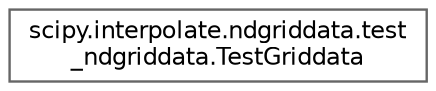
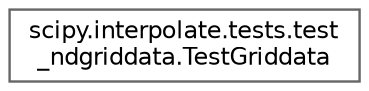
node "scipy.interpolate.ndgriddata.test _ndgriddata.TestGriddata": label "scipy.interpolate.ndgriddata.test _ndgriddata.TestGriddata" -> "scipy.interpolate.tests.test _ndgriddata.TestGriddata"
